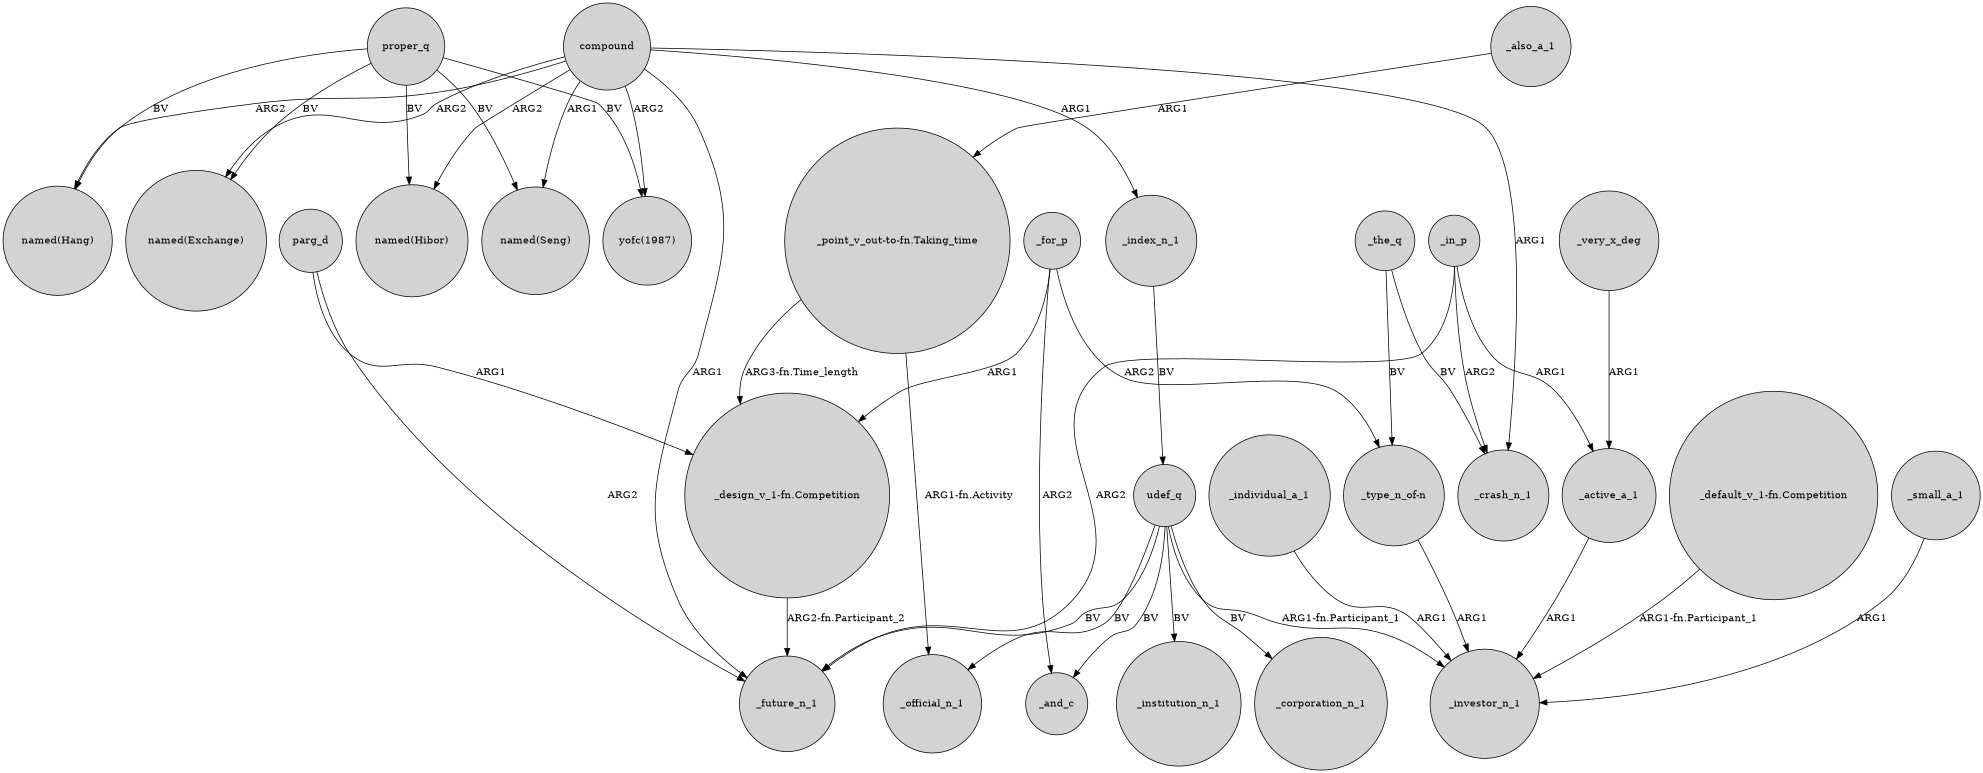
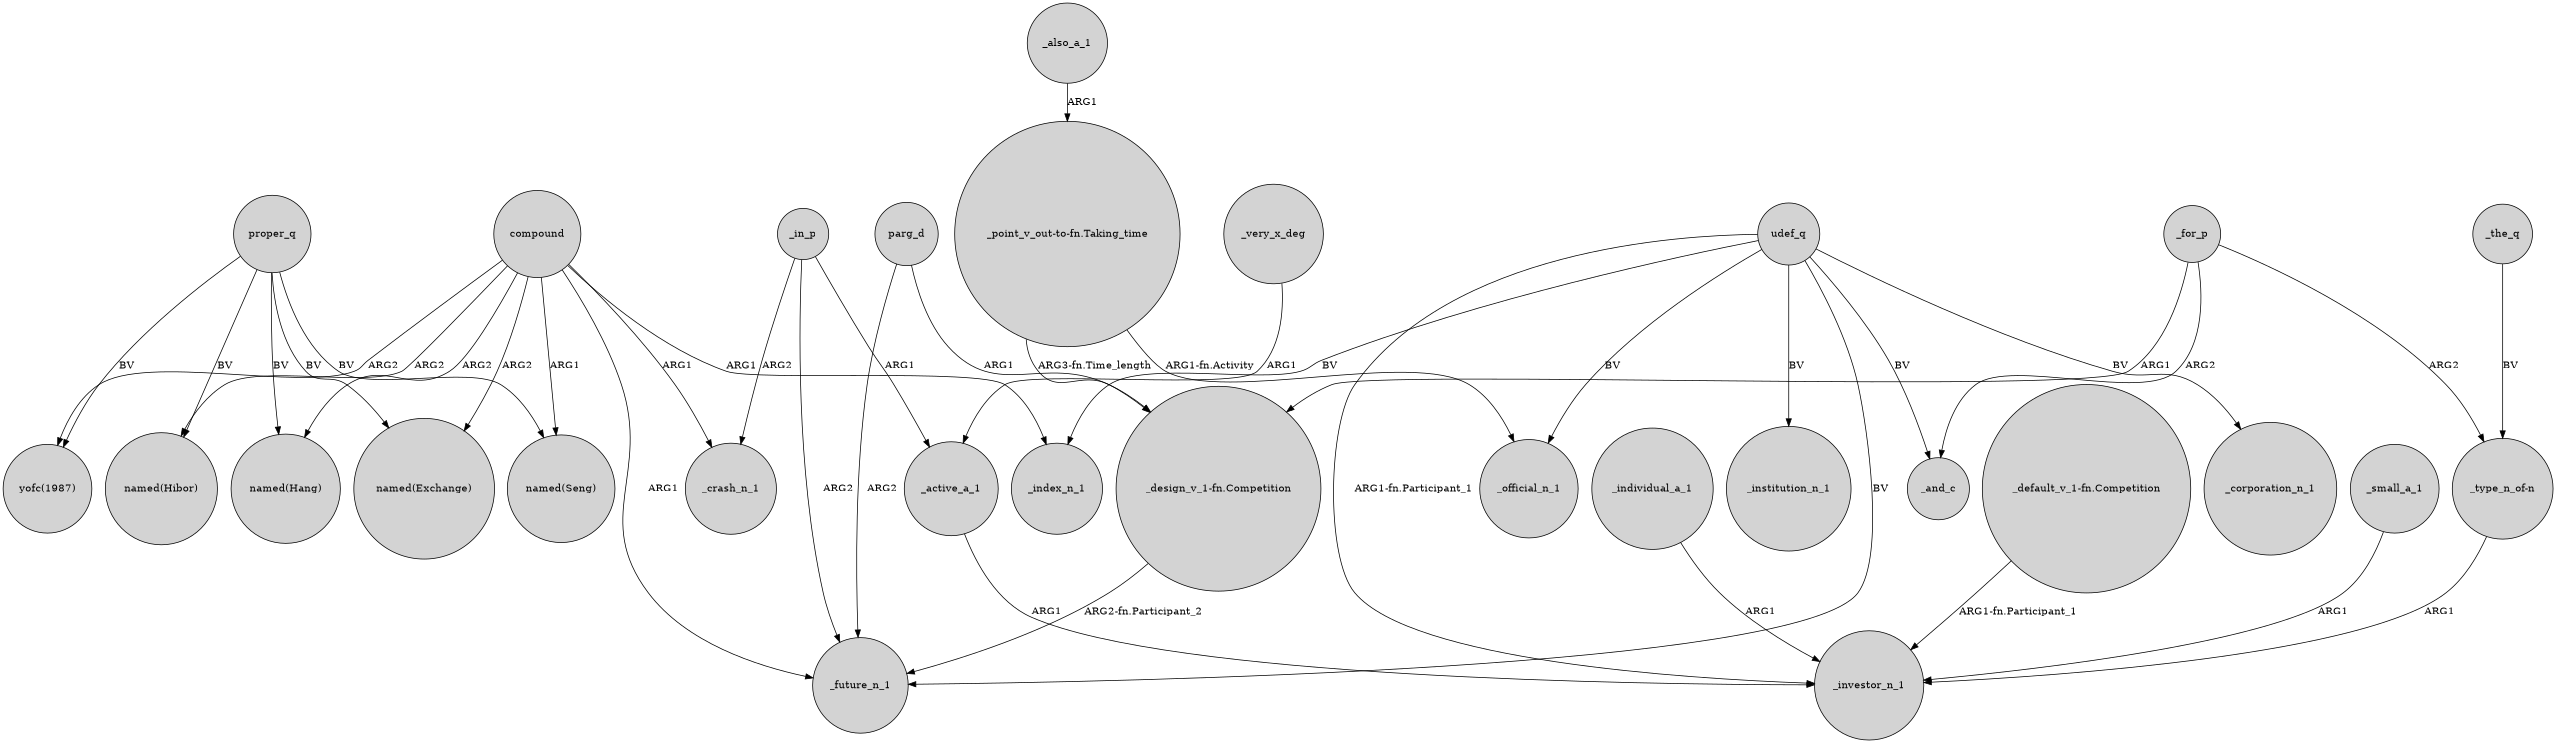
edge "_the_q" -> "_crash_n_1": removed, label "BV"
edge "_index_n_1" -> "udef_q": reversed
